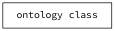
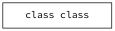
node "ontology class": label "ontology class" -> "class class"
